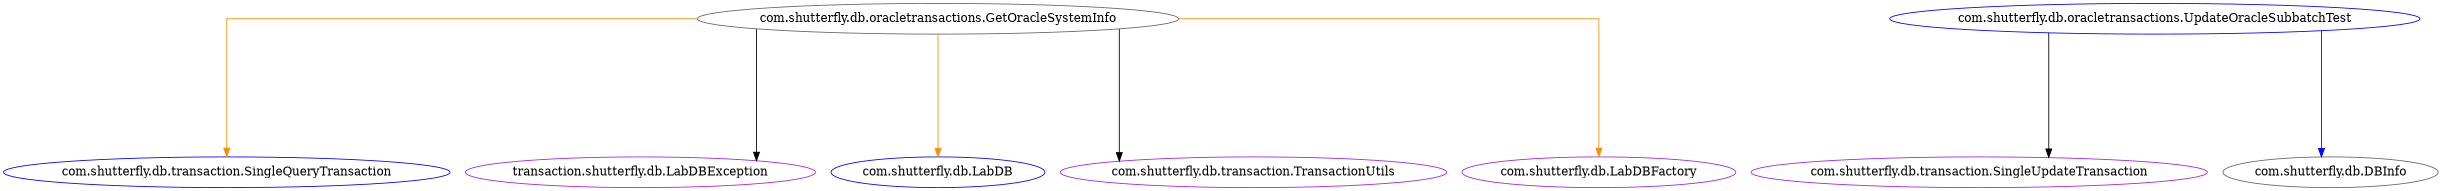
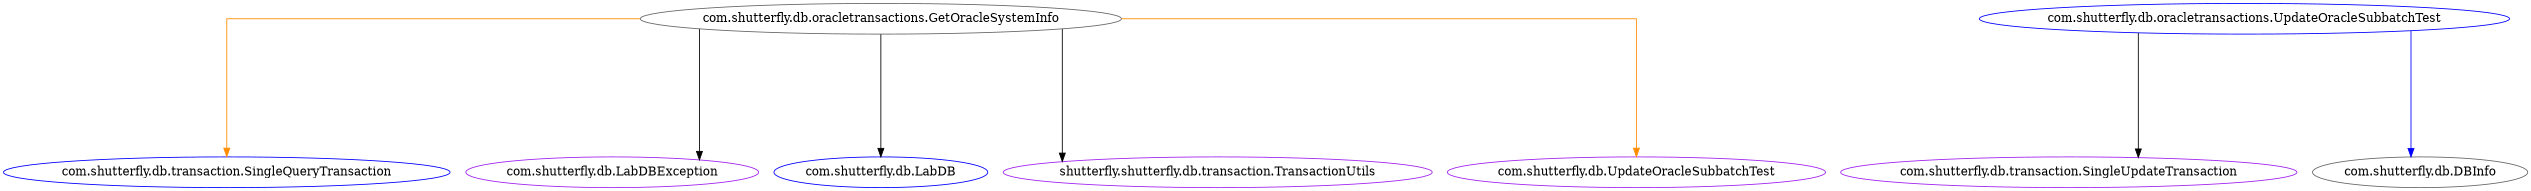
edge "com.shutterfly.db.oracletransactions.GetOracleSystemInfo" -> "com.shutterfly.db.LabDB": color darkorange -> black
node "transaction.shutterfly.db.LabDBException": label "transaction.shutterfly.db.LabDBException" -> "com.shutterfly.db.LabDBException"
node "com.shutterfly.db.transaction.TransactionUtils": label "com.shutterfly.db.transaction.TransactionUtils" -> "shutterfly.shutterfly.db.transaction.TransactionUtils"
node "com.shutterfly.db.LabDBFactory": label "com.shutterfly.db.LabDBFactory" -> "com.shutterfly.db.UpdateOracleSubbatchTest"
